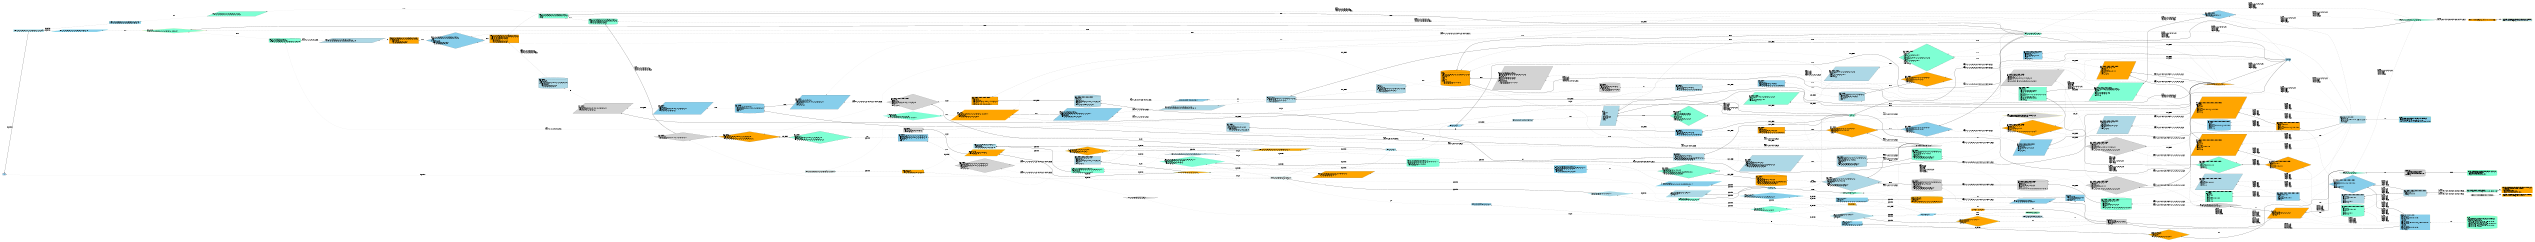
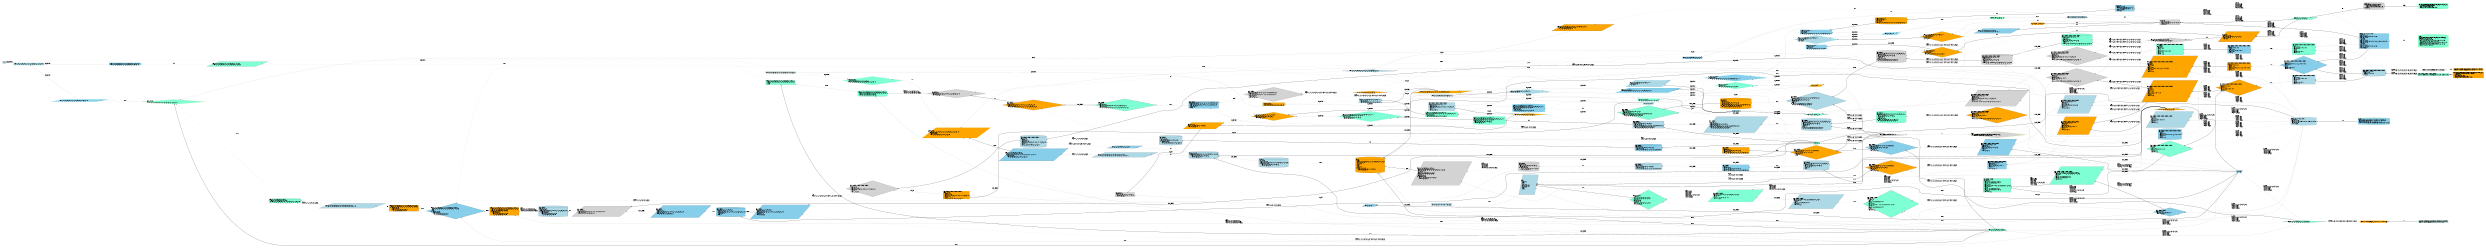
edge "Perp_at (sk_X sk_A sk_C sk_B sk_A) sk_A sk_B sk_C sk_A" -> "¬Perp_at sk_A sk_A sk_B sk_C sk_A": now "Perp_at (sk_X sk_A sk_C sk_B sk_A) sk_A sk_B sk_C sk_A" -> "sk_A ≠ sk_B"
edge "Col sk_A sk_A sk_B" -> "⟦Col sk_A sk_A sk_B⟧/4": now "¬⟦sk_C = sk_A⟧/5" -> "⟦Col sk_A sk_A sk_B⟧/4"
node "¬Perp_at sk_A sk_A sk_B sk_C sk_A": shape diamond -> parallelogram
edge "⟦Col (sk_V sk_A sk_C sk_B sk_A sk_A) sk_C sk_A⟧/2" -> "⟦Col (sk_U sk_A sk_C sk_B sk_A sk_A) sk_A sk_B⟧/8": now "⟦Col (sk_V sk_A sk_C sk_B sk_A sk_A) sk_C sk_A⟧/2" -> "Col (sk_V sk_A sk_C sk_B sk_A sk_A) sk_C sk_A"
edge "sk_C = sk_A ← ⟦sk_C = sk_A⟧/5" -> "¬⟦sk_C = sk_A⟧/5": label "cnf.neg" -> "simplify_reflect-"
node "Col (sk_V sk_A sk_C sk_B sk_A sk_A) sk_C sk_A": fillcolor lightgrey -> orange
node "¬⟦sk_A = sk_B⟧/6": shape note -> parallelogram
edge "¬Col sk_A sk_C sk_A ← ¬⟦Col sk_A sk_C sk_A⟧/3" -> "⟦Col sk_A sk_C sk_A⟧/3": now "¬Col sk_A sk_C sk_A ← ¬⟦Col sk_A sk_C sk_A⟧/3" -> "¬true ← ¬⟦Col sk_A sk_C sk_A⟧/3"
